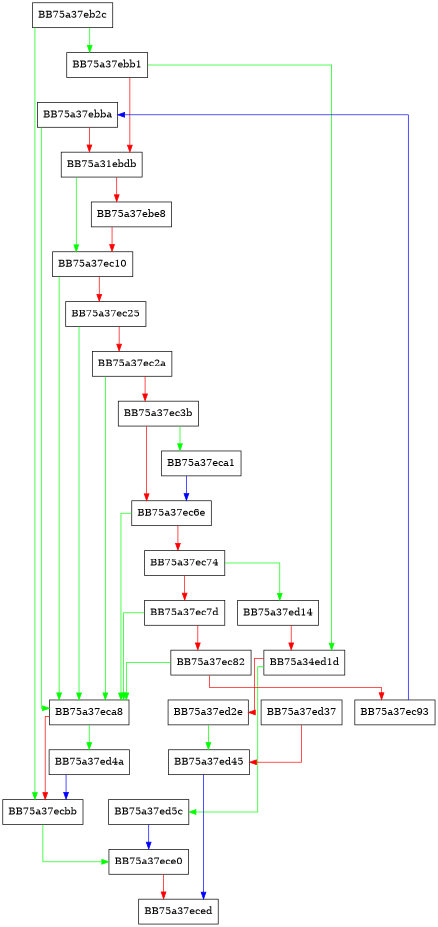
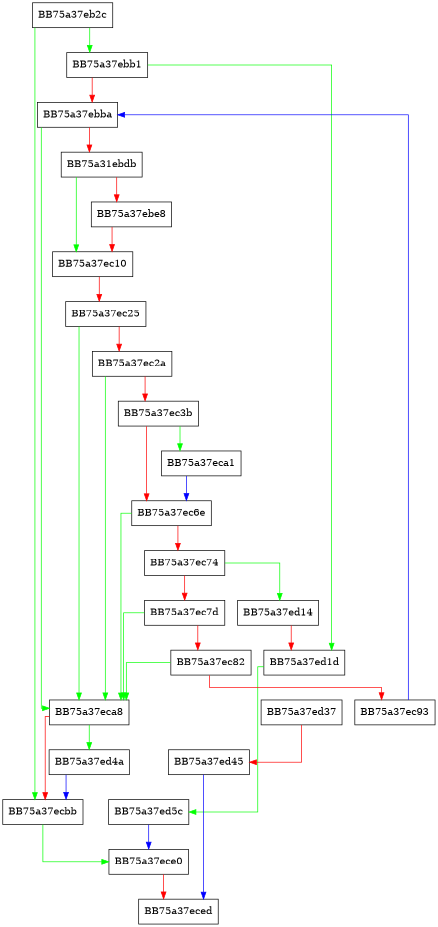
edge "BB75a37ebb1" -> "BB75a31ebdb": now "BB75a37ebb1" -> "BB75a37ebba"
edge "BB75a37ec10" -> "BB75a37eca8": removed
node "BB75a34ed1d": label "BB75a34ed1d" -> "BB75a37ed1d"
node "BB75a37ed2e": removed
